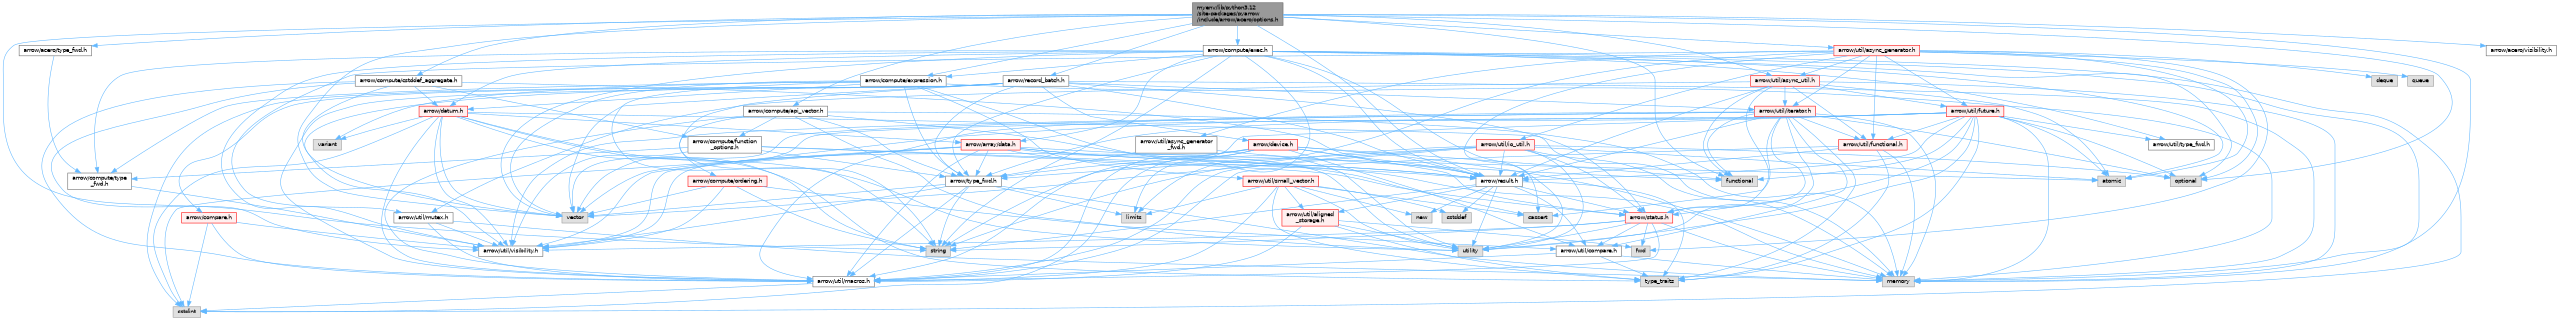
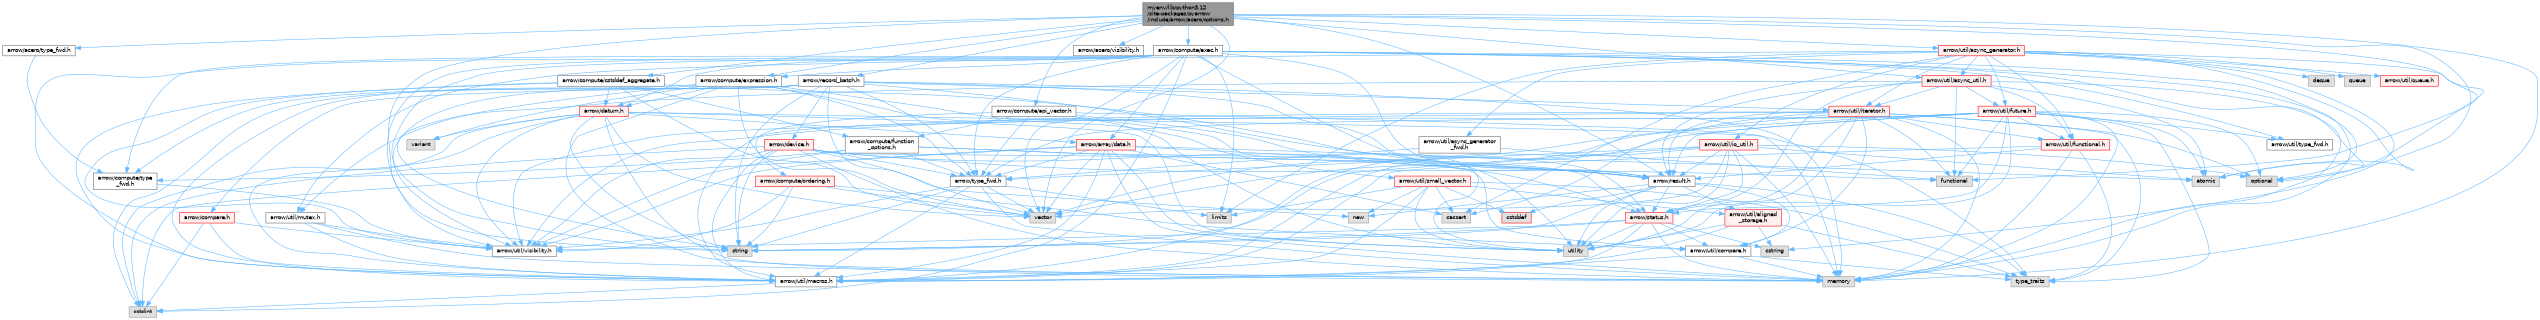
node "arrow/util/queue.h": added
edge "arrow/device.h" -> "arrow/result.h": now "arrow/device.h" -> "new"
edge "arrow/compute/api_vector.h" -> "arrow/util/macros.h": now "arrow/compute/exec.h" -> "arrow/util/macros.h"
node "cstddef": color grey60 -> red
node "fwd": label "fwd" -> "cstring"
